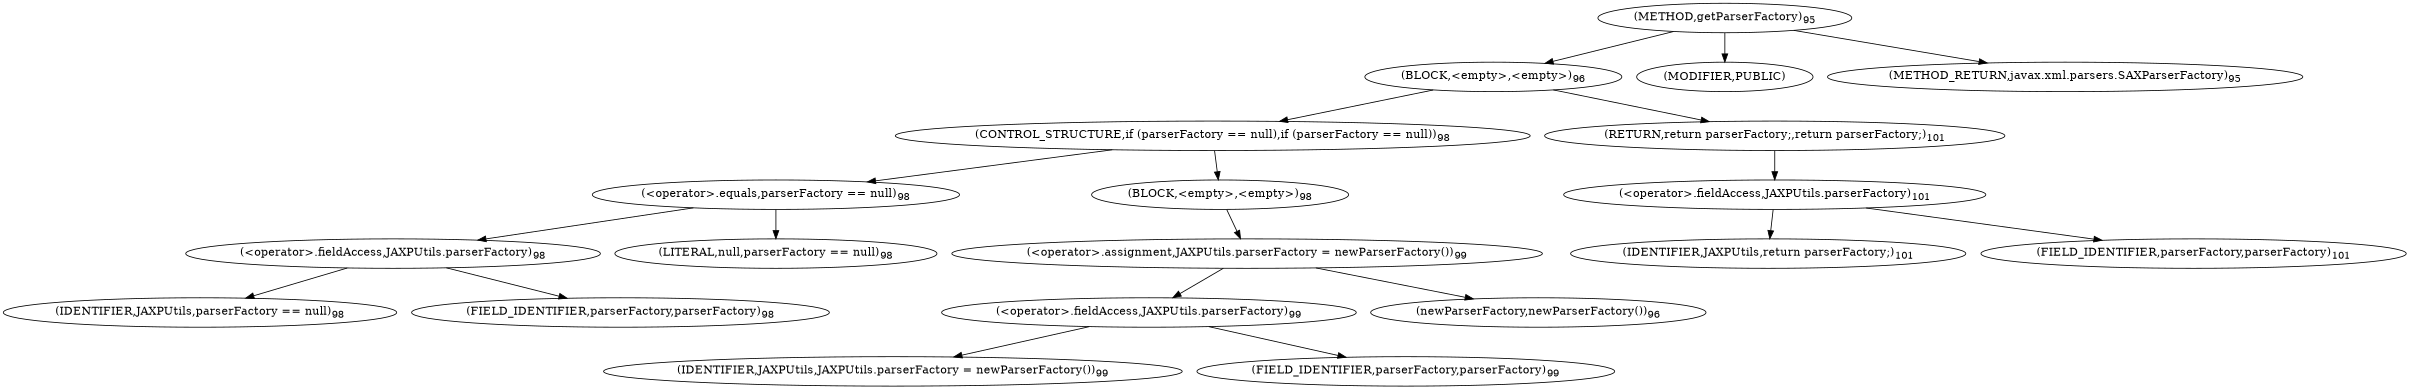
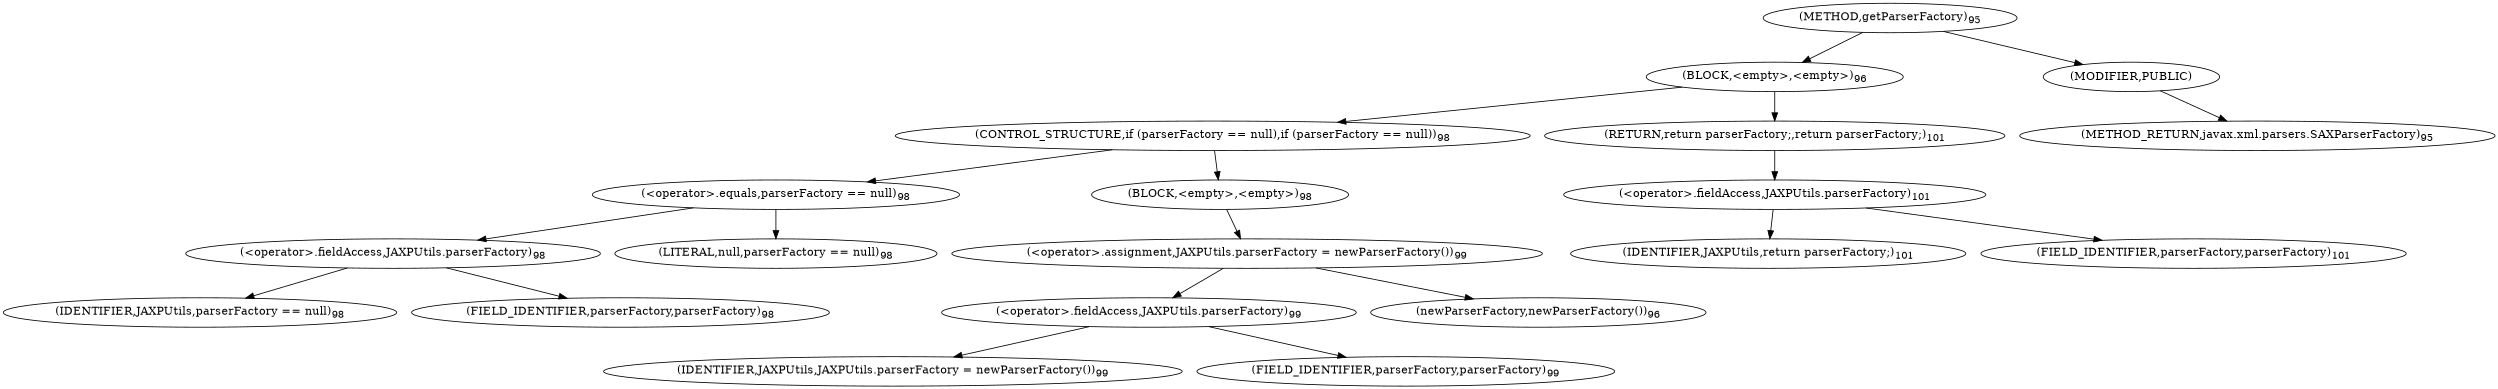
edge "(METHOD,getParserFactory)" -> "(METHOD_RETURN,javax.xml.parsers.SAXParserFactory)": now "(MODIFIER,PUBLIC)" -> "(METHOD_RETURN,javax.xml.parsers.SAXParserFactory)"
